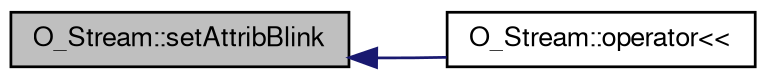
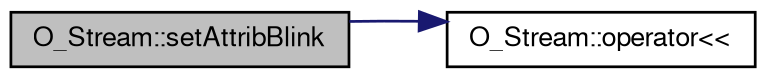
edge "O_Stream::operator<<" -> "O_Stream::setAttribBlink": reversed
